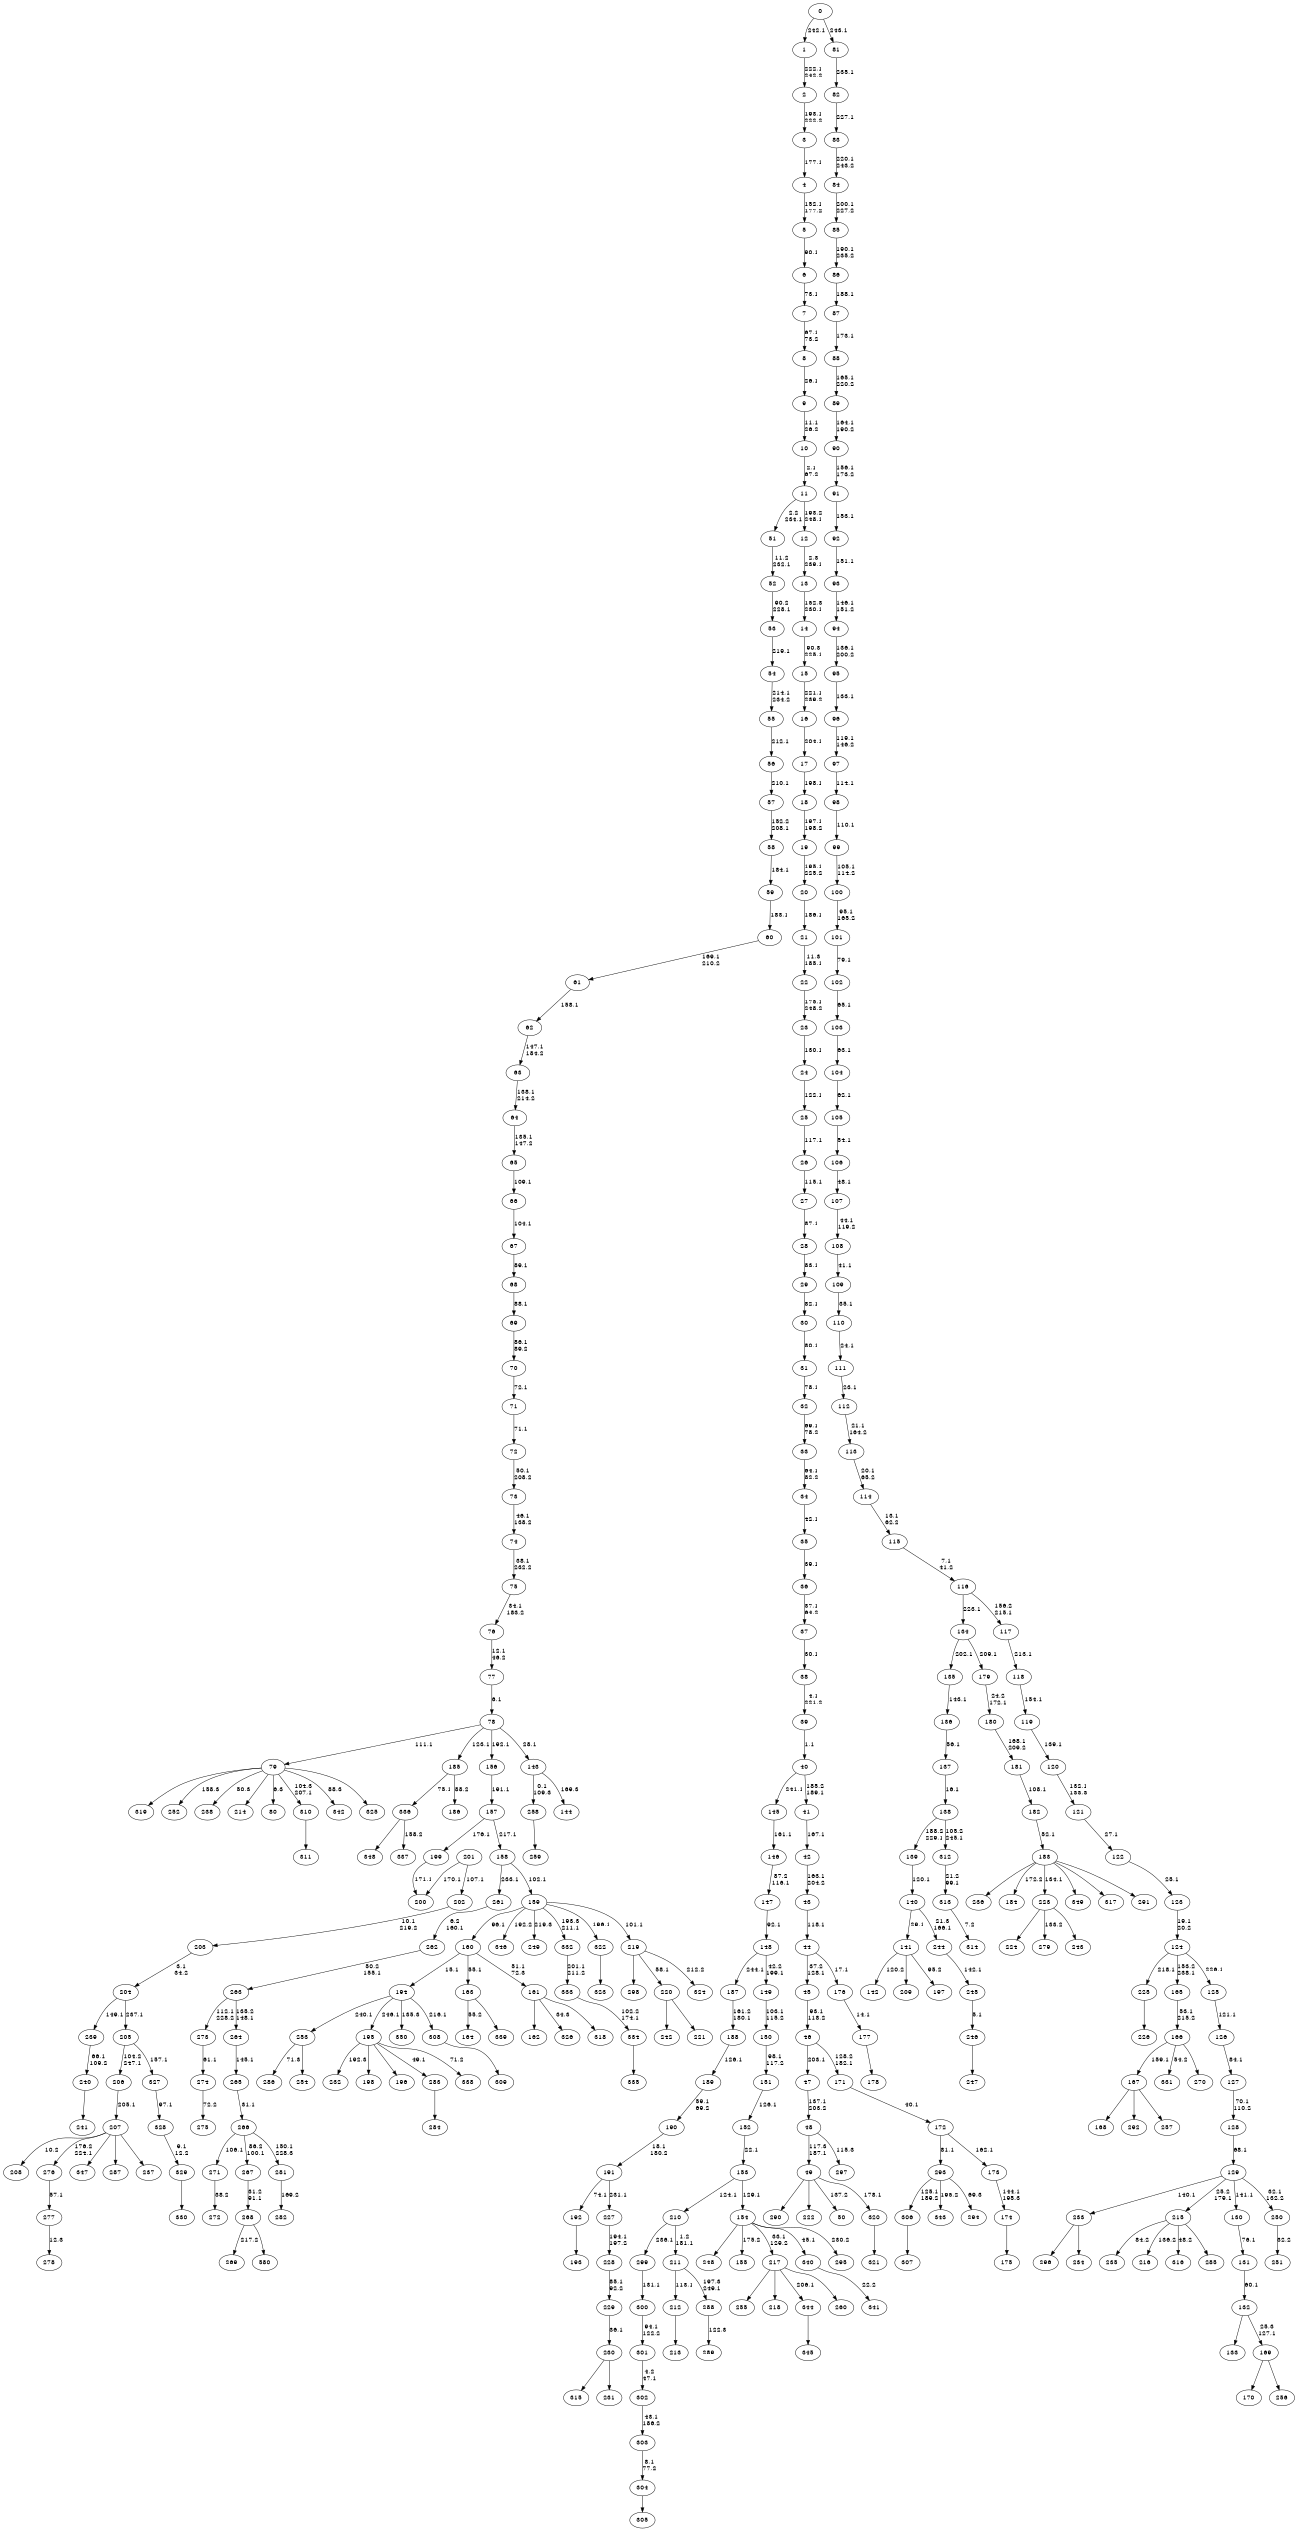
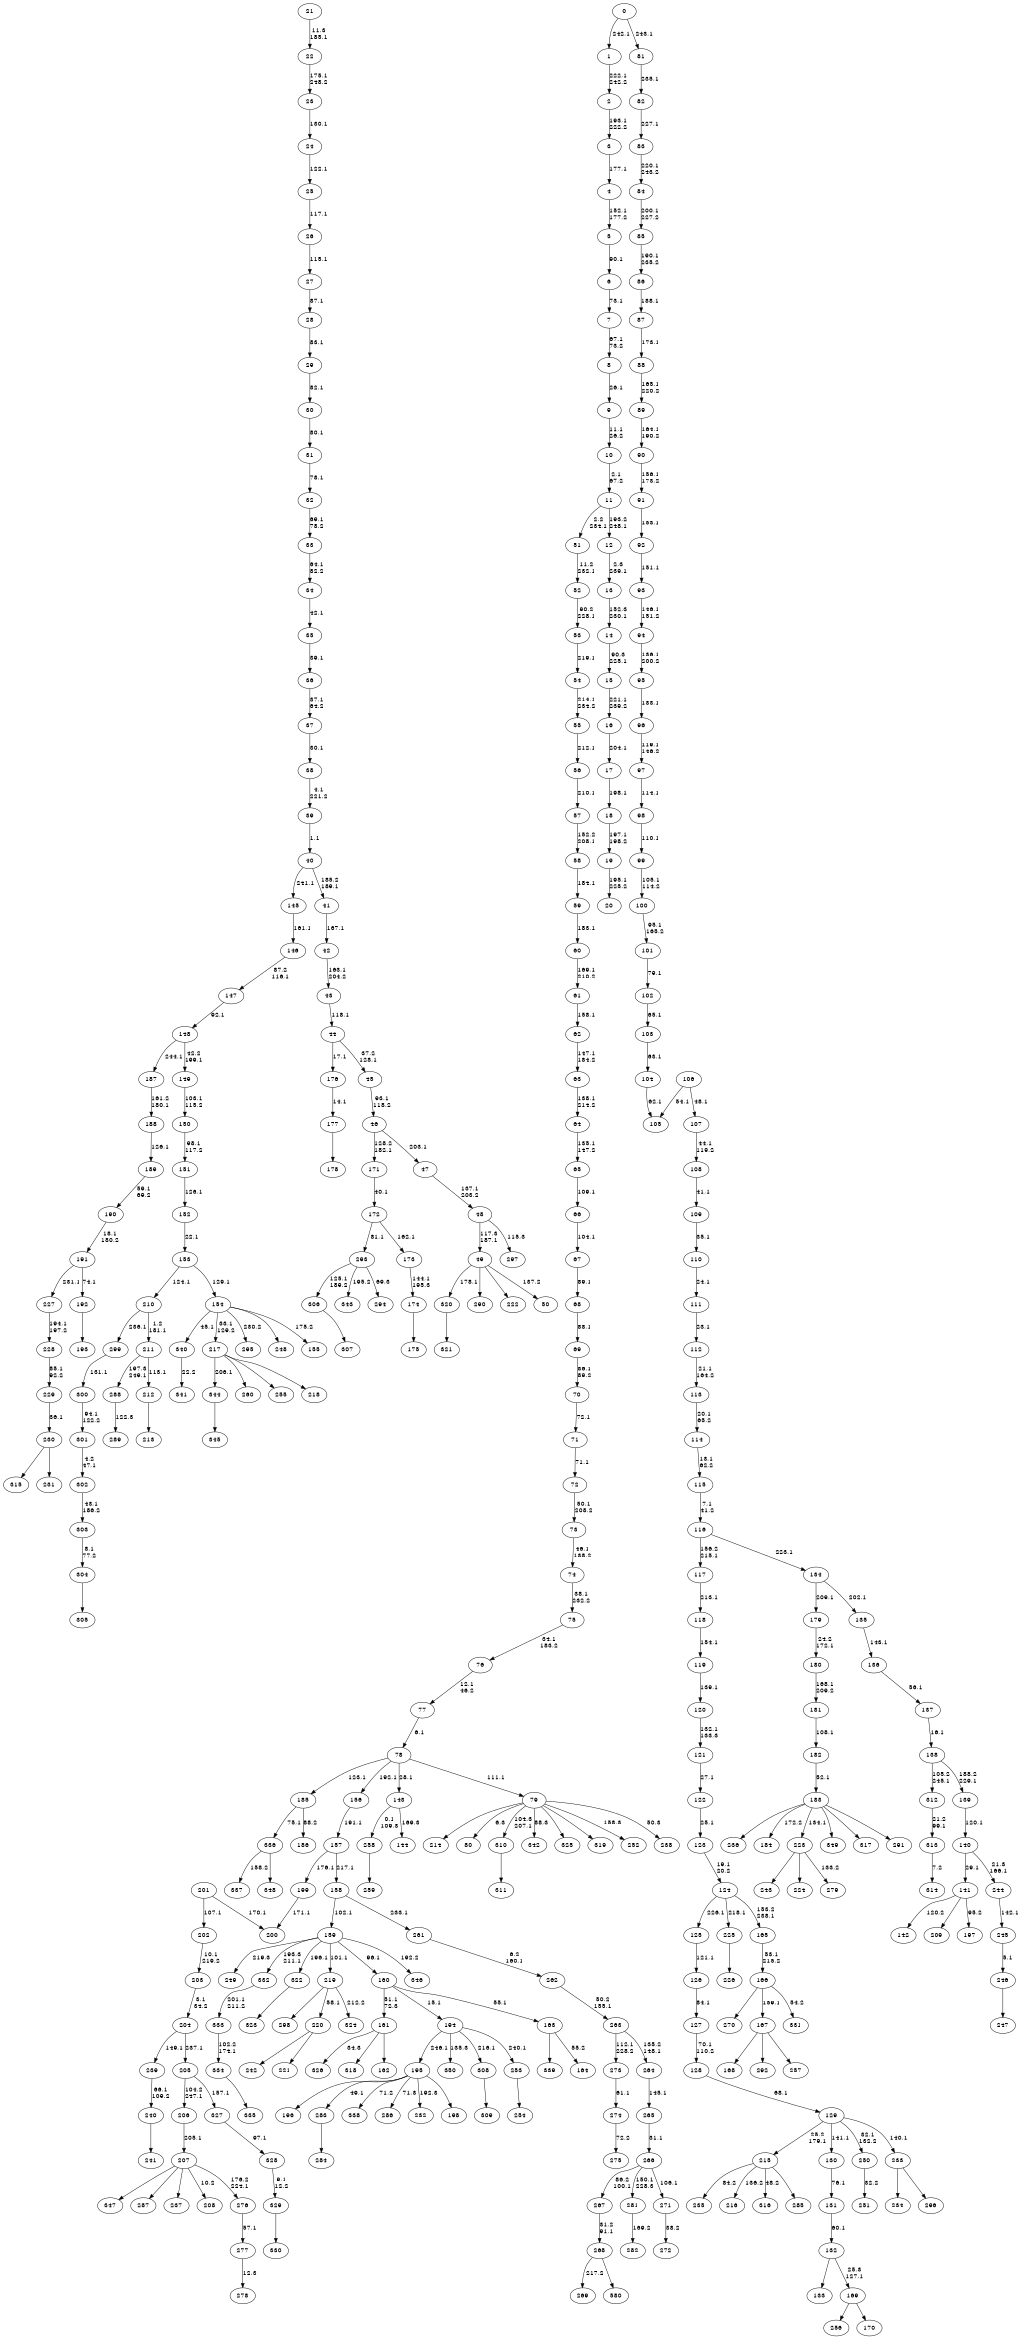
edge "20" -> "21": removed, label "186,1"
edge "105" -> "106": reversed
edge "253" -> "286": now "195" -> "286"
